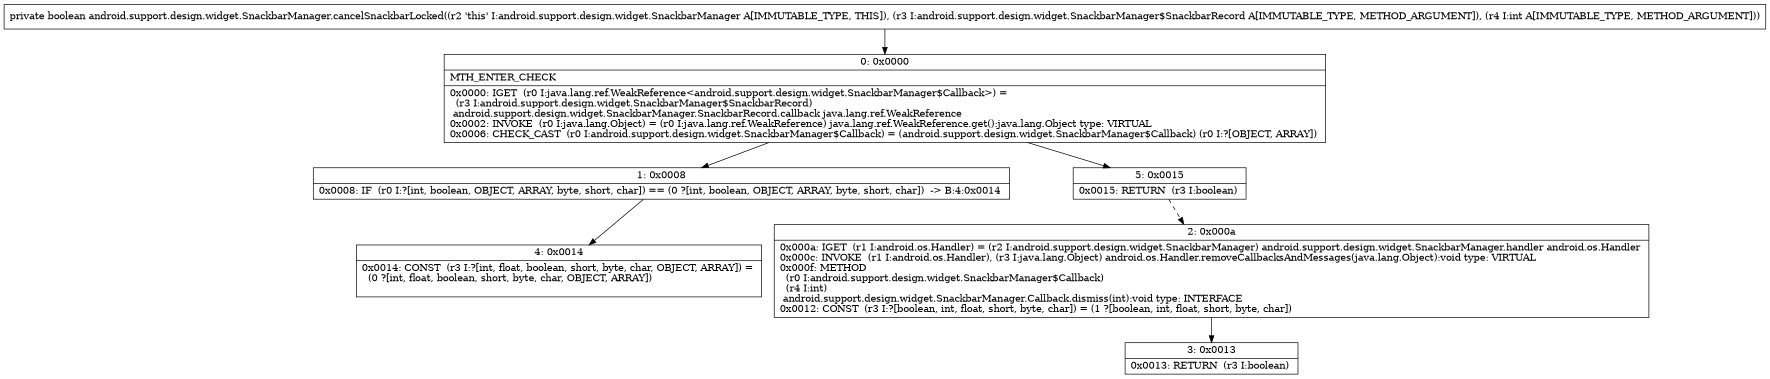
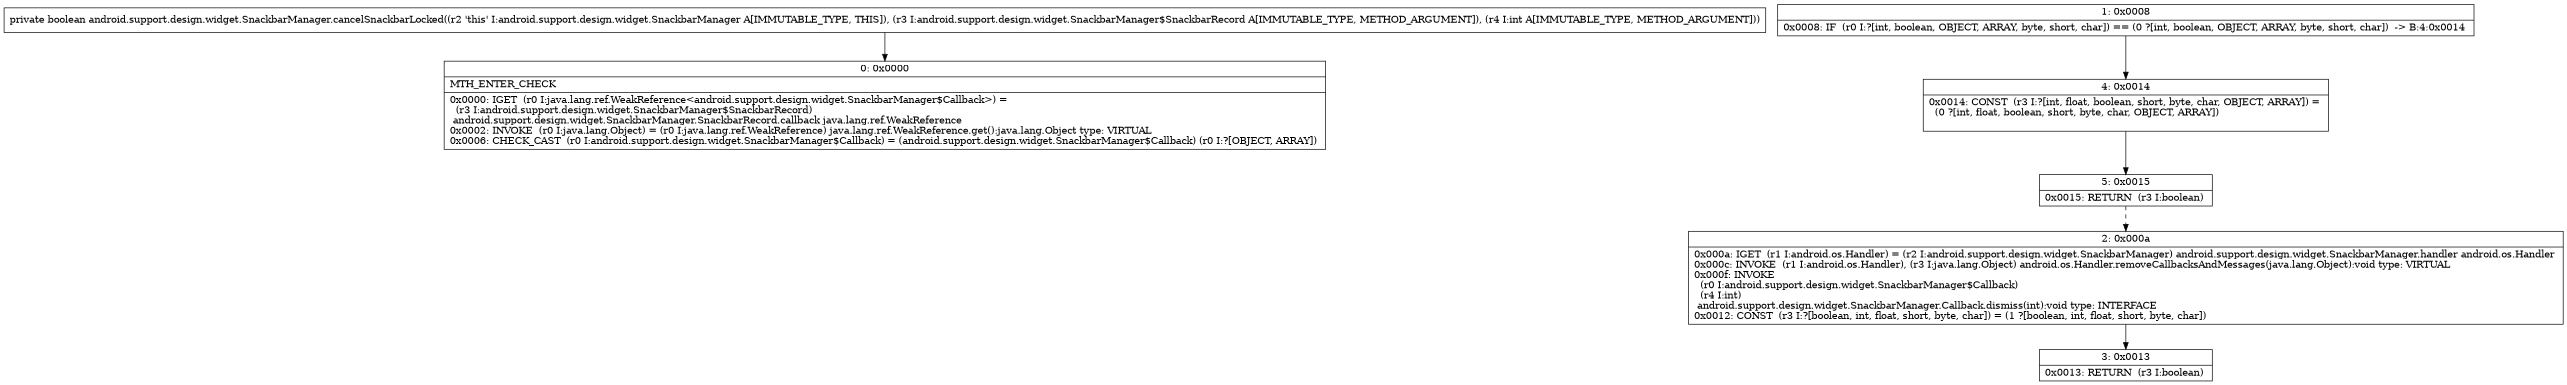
edge "0: 0x0000" -> "1: 0x0008": removed
edge "0: 0x0000" -> "5: 0x0015": now "4: 0x0014" -> "5: 0x0015"
node "2: 0x000a": text "0x000f: METHOD" -> "0x000f: INVOKE"
